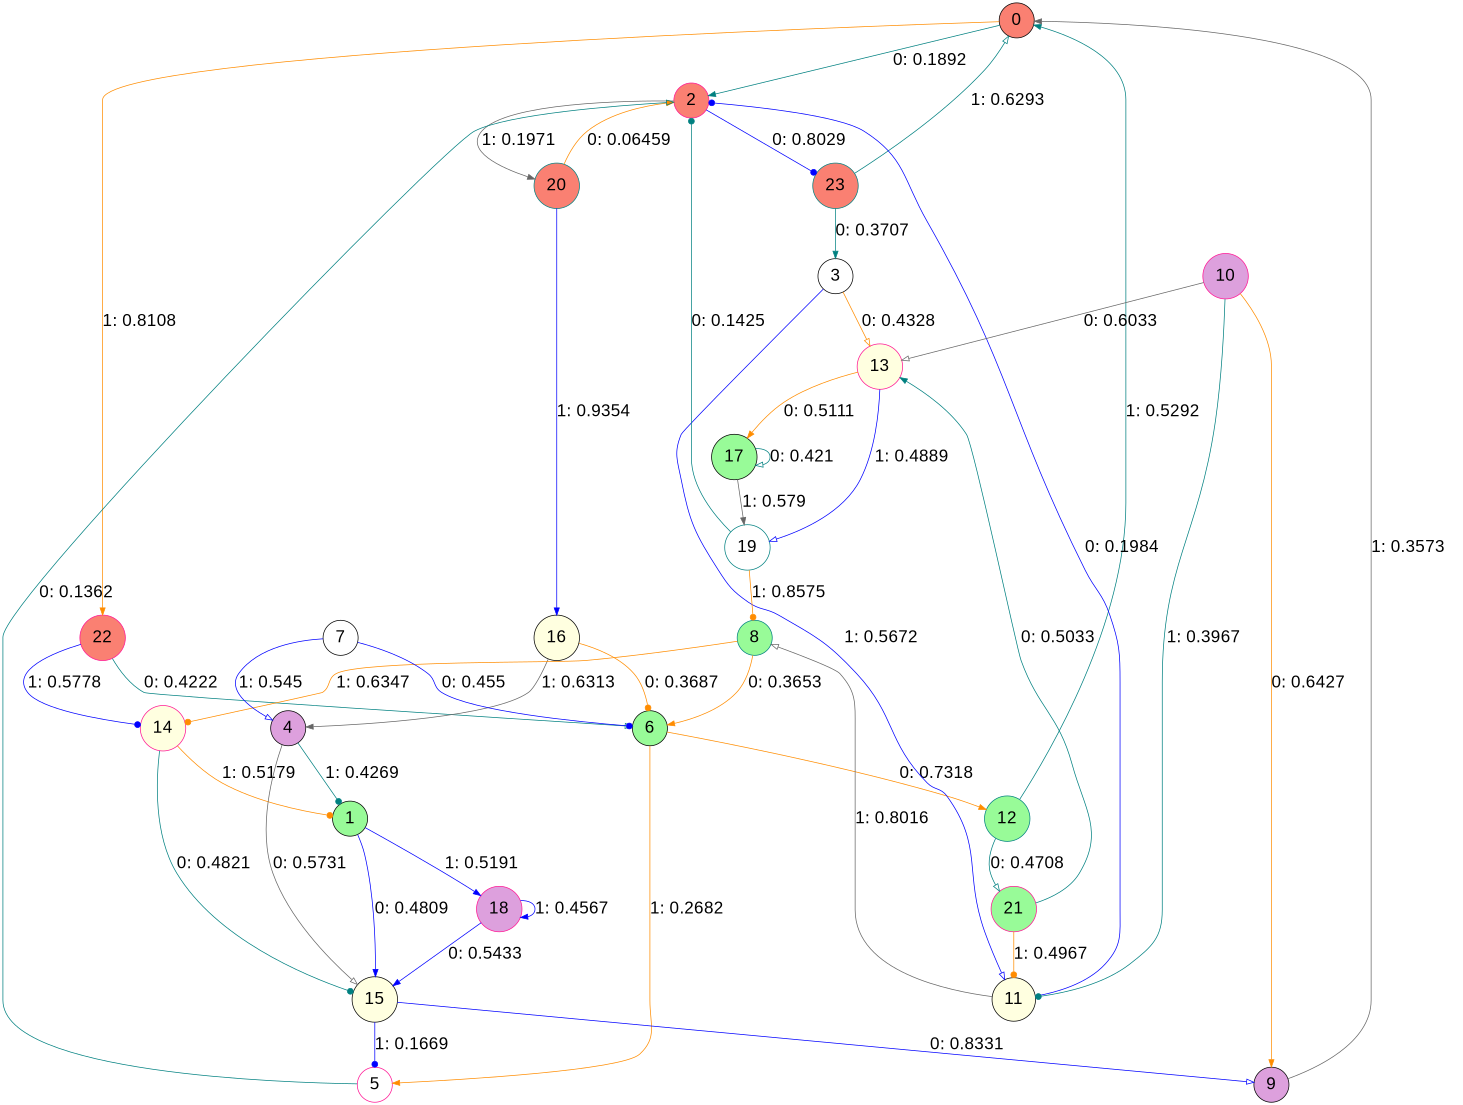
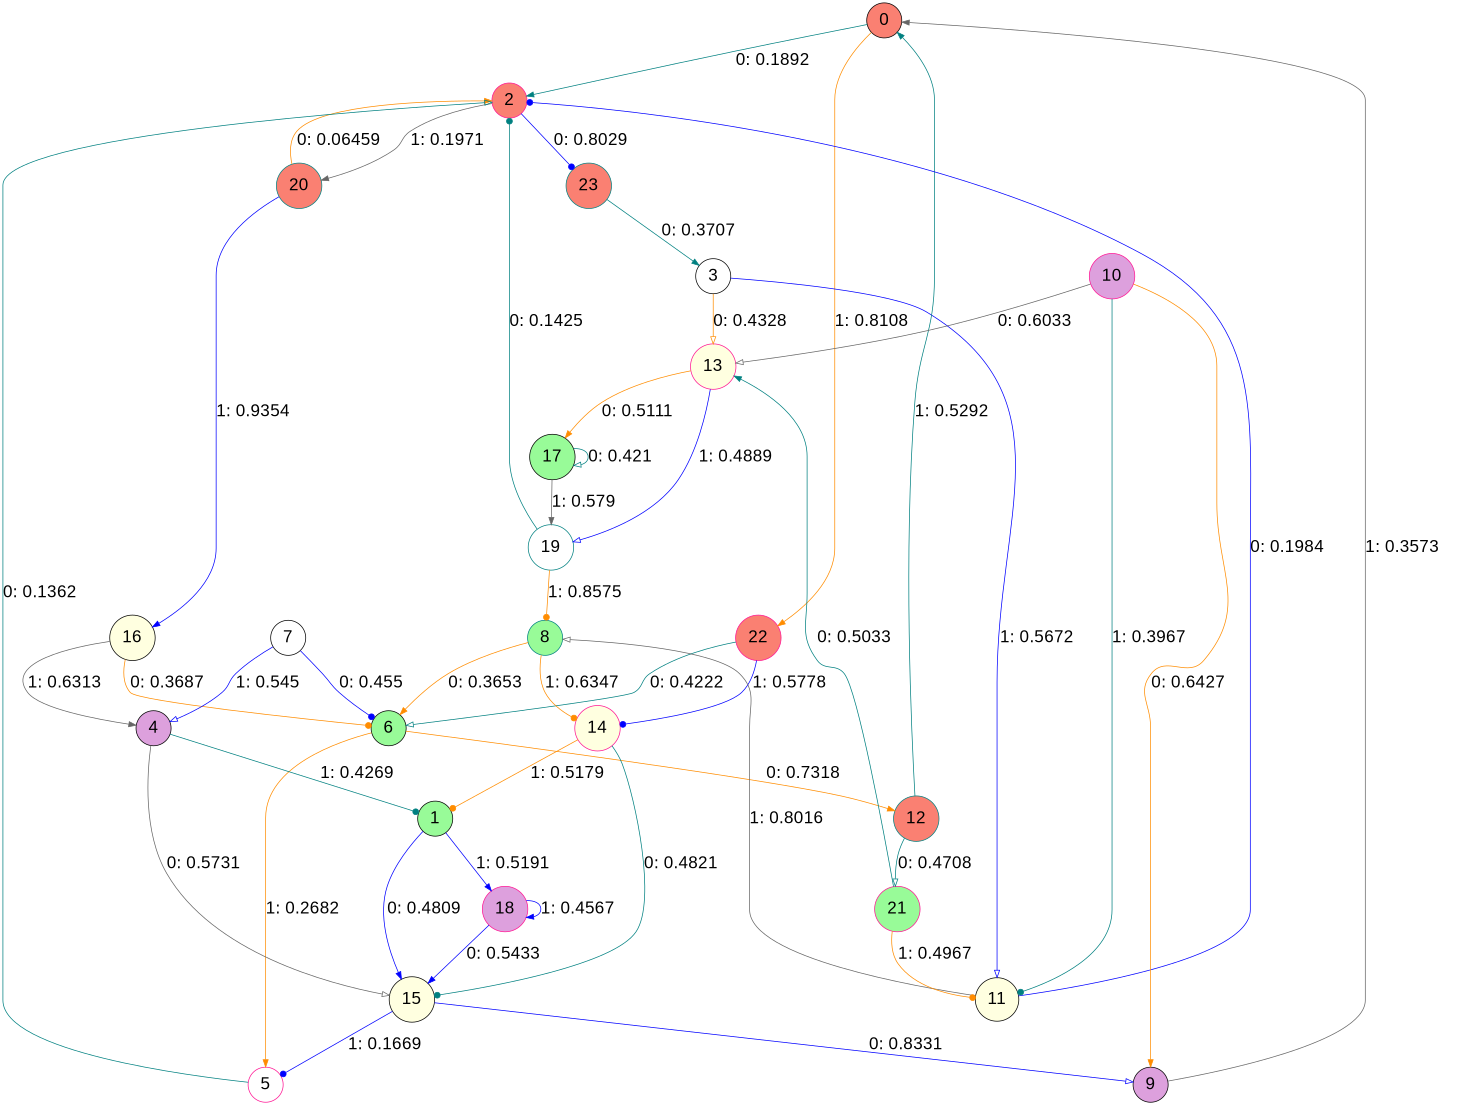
edge "23" -> "0": removed, label "1: 0.6293"
node "12": fillcolor palegreen -> salmon
